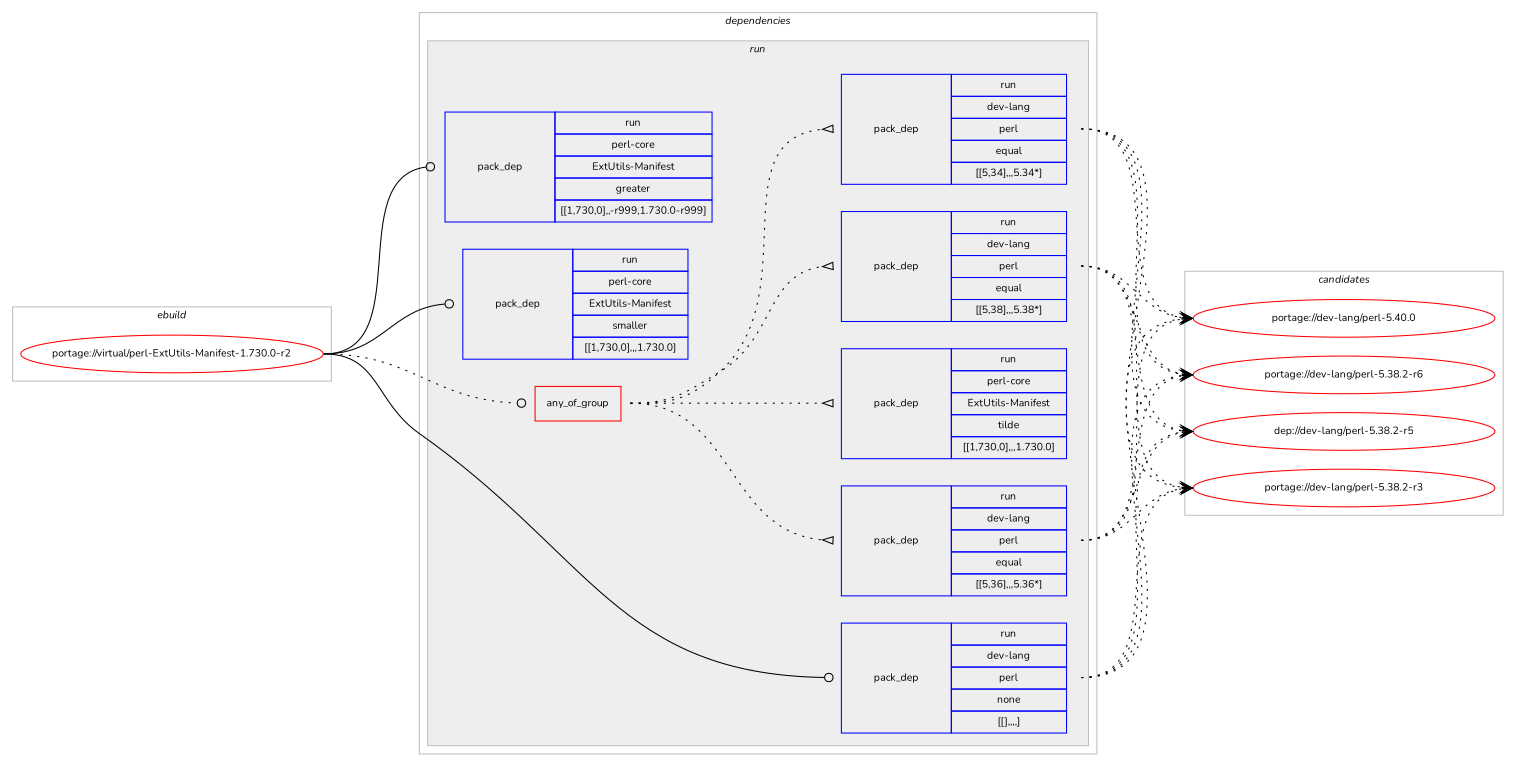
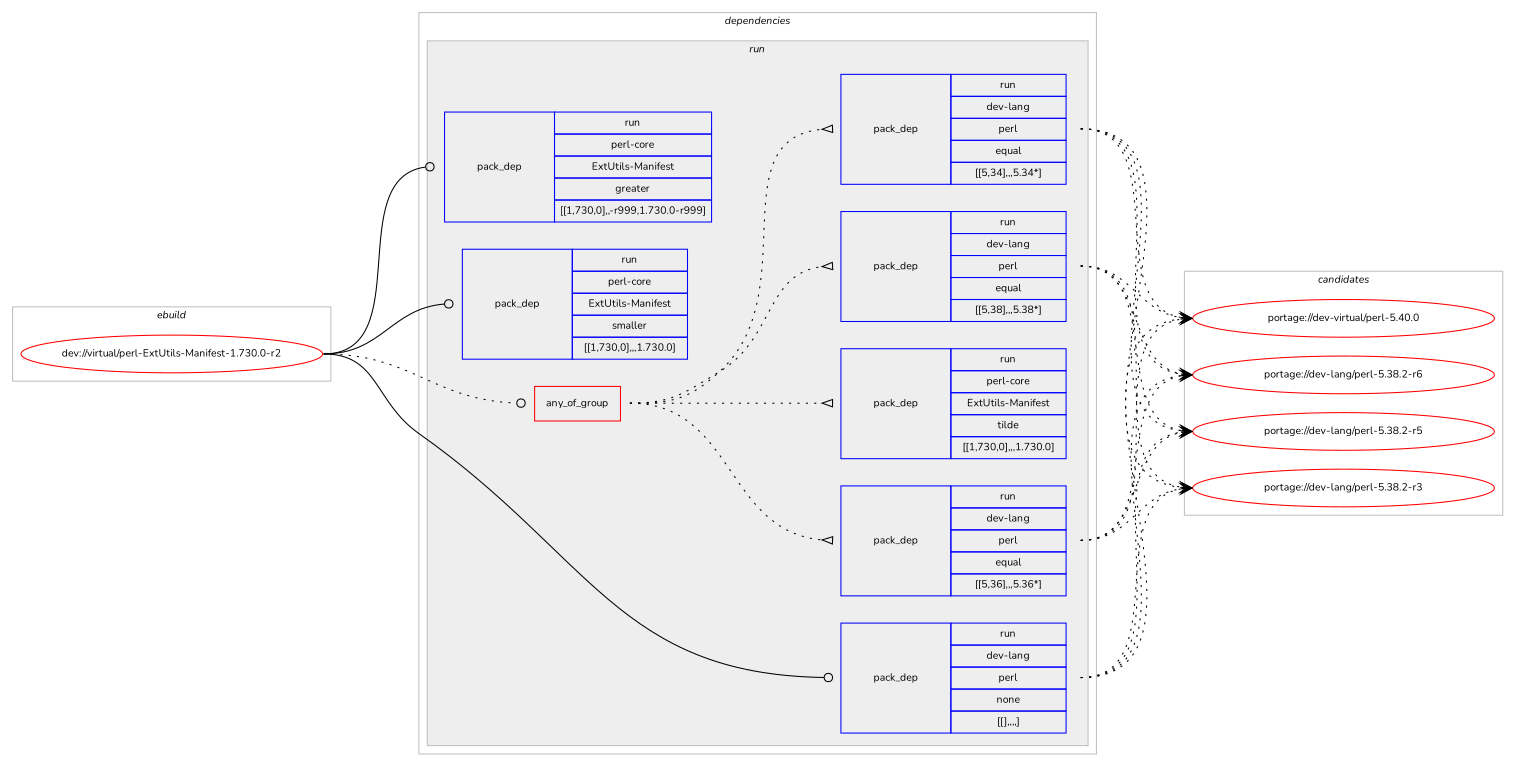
node "portage://dev-lang/perl-5.40.0": label "portage://dev-lang/perl-5.40.0" -> "portage://dev-virtual/perl-5.40.0"
node "portage://virtual/perl-ExtUtils-Manifest-1.730.0-r2": label "portage://virtual/perl-ExtUtils-Manifest-1.730.0-r2" -> "dev://virtual/perl-ExtUtils-Manifest-1.730.0-r2"
node "dep://dev-lang/perl-5.38.2-r5": label "dep://dev-lang/perl-5.38.2-r5" -> "portage://dev-lang/perl-5.38.2-r5"
